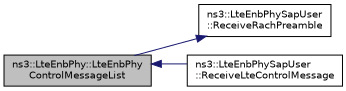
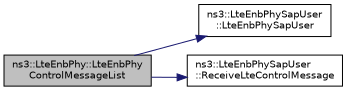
node "ns3::LteEnbPhySapUser ::ReceiveRachPreamble": label "ns3::LteEnbPhySapUser ::ReceiveRachPreamble" -> "ns3::LteEnbPhySapUser ::LteEnbPhySapUser"
edge "ns3::LteEnbPhySapUser ::ReceiveLteControlMessage" -> "ns3::LteEnbPhy::LteEnbPhy ControlMessageList": reversed
